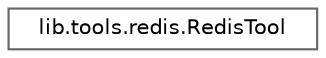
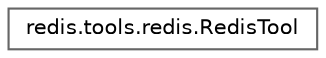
node "lib.tools.redis.RedisTool": label "lib.tools.redis.RedisTool" -> "redis.tools.redis.RedisTool"
